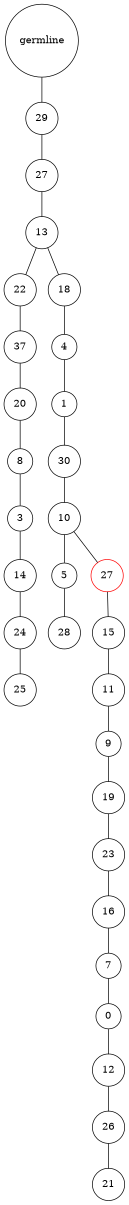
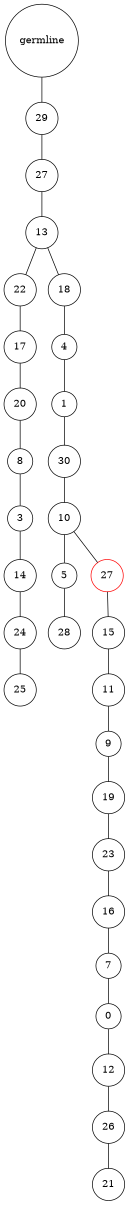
node "37": label "37" -> "17"
